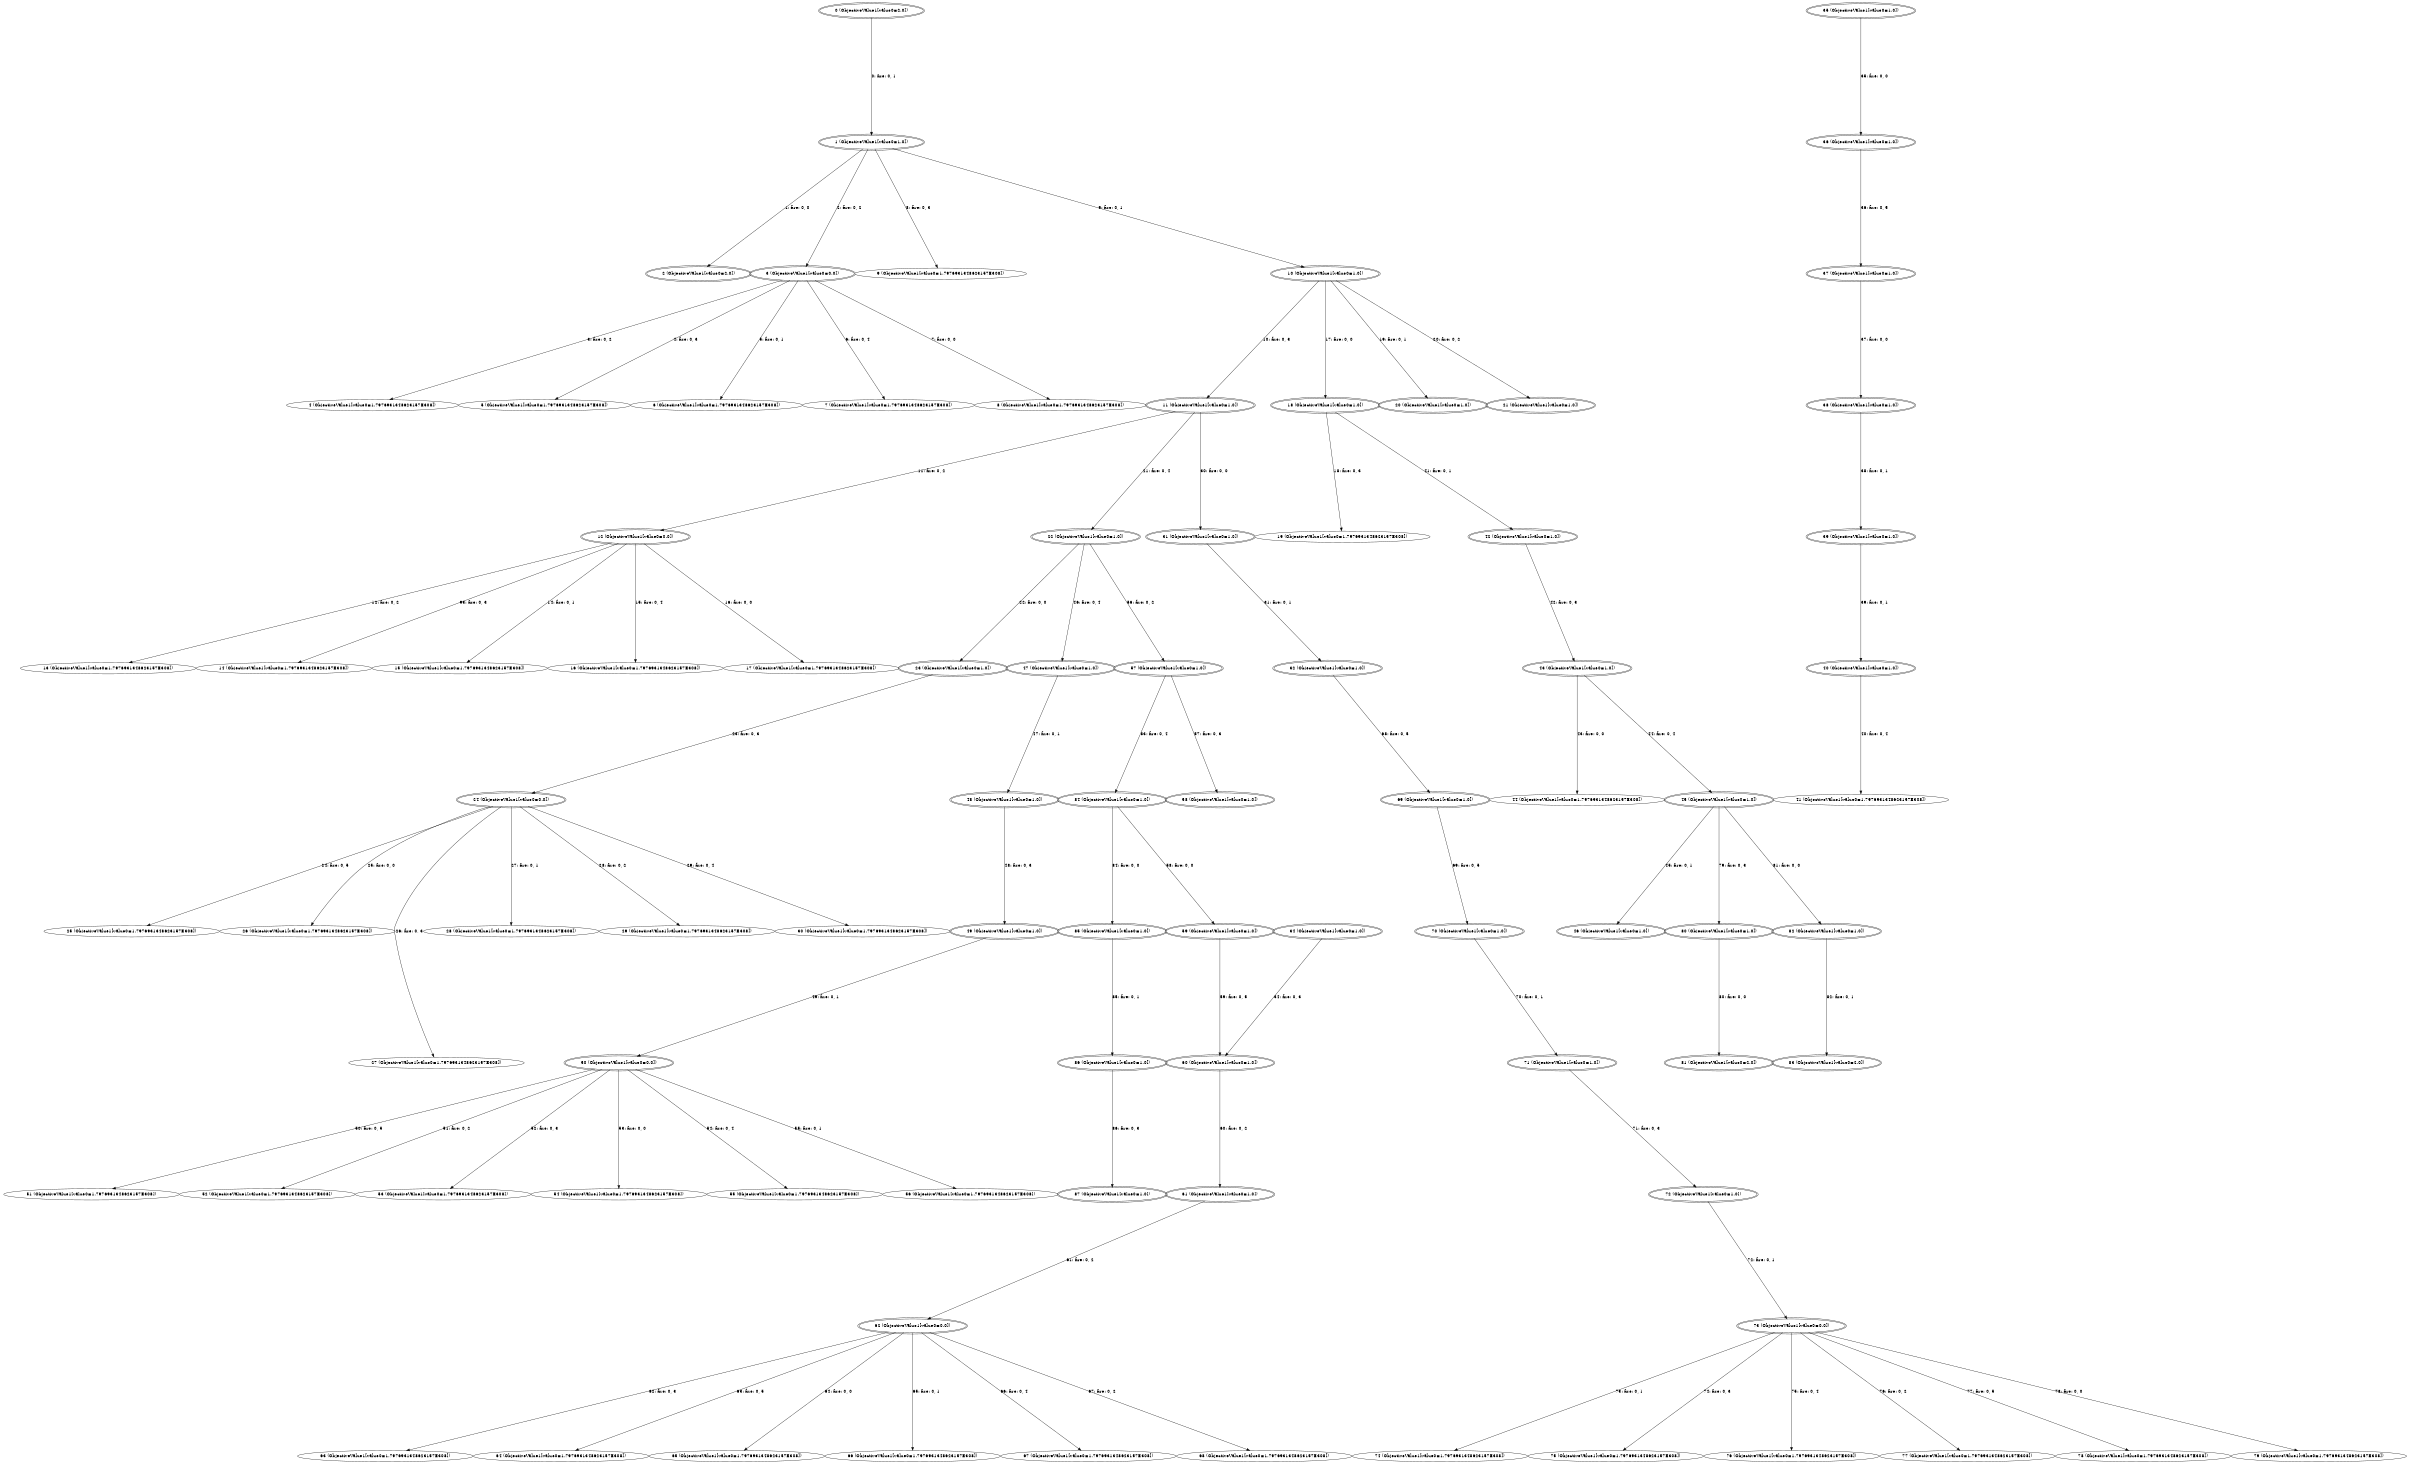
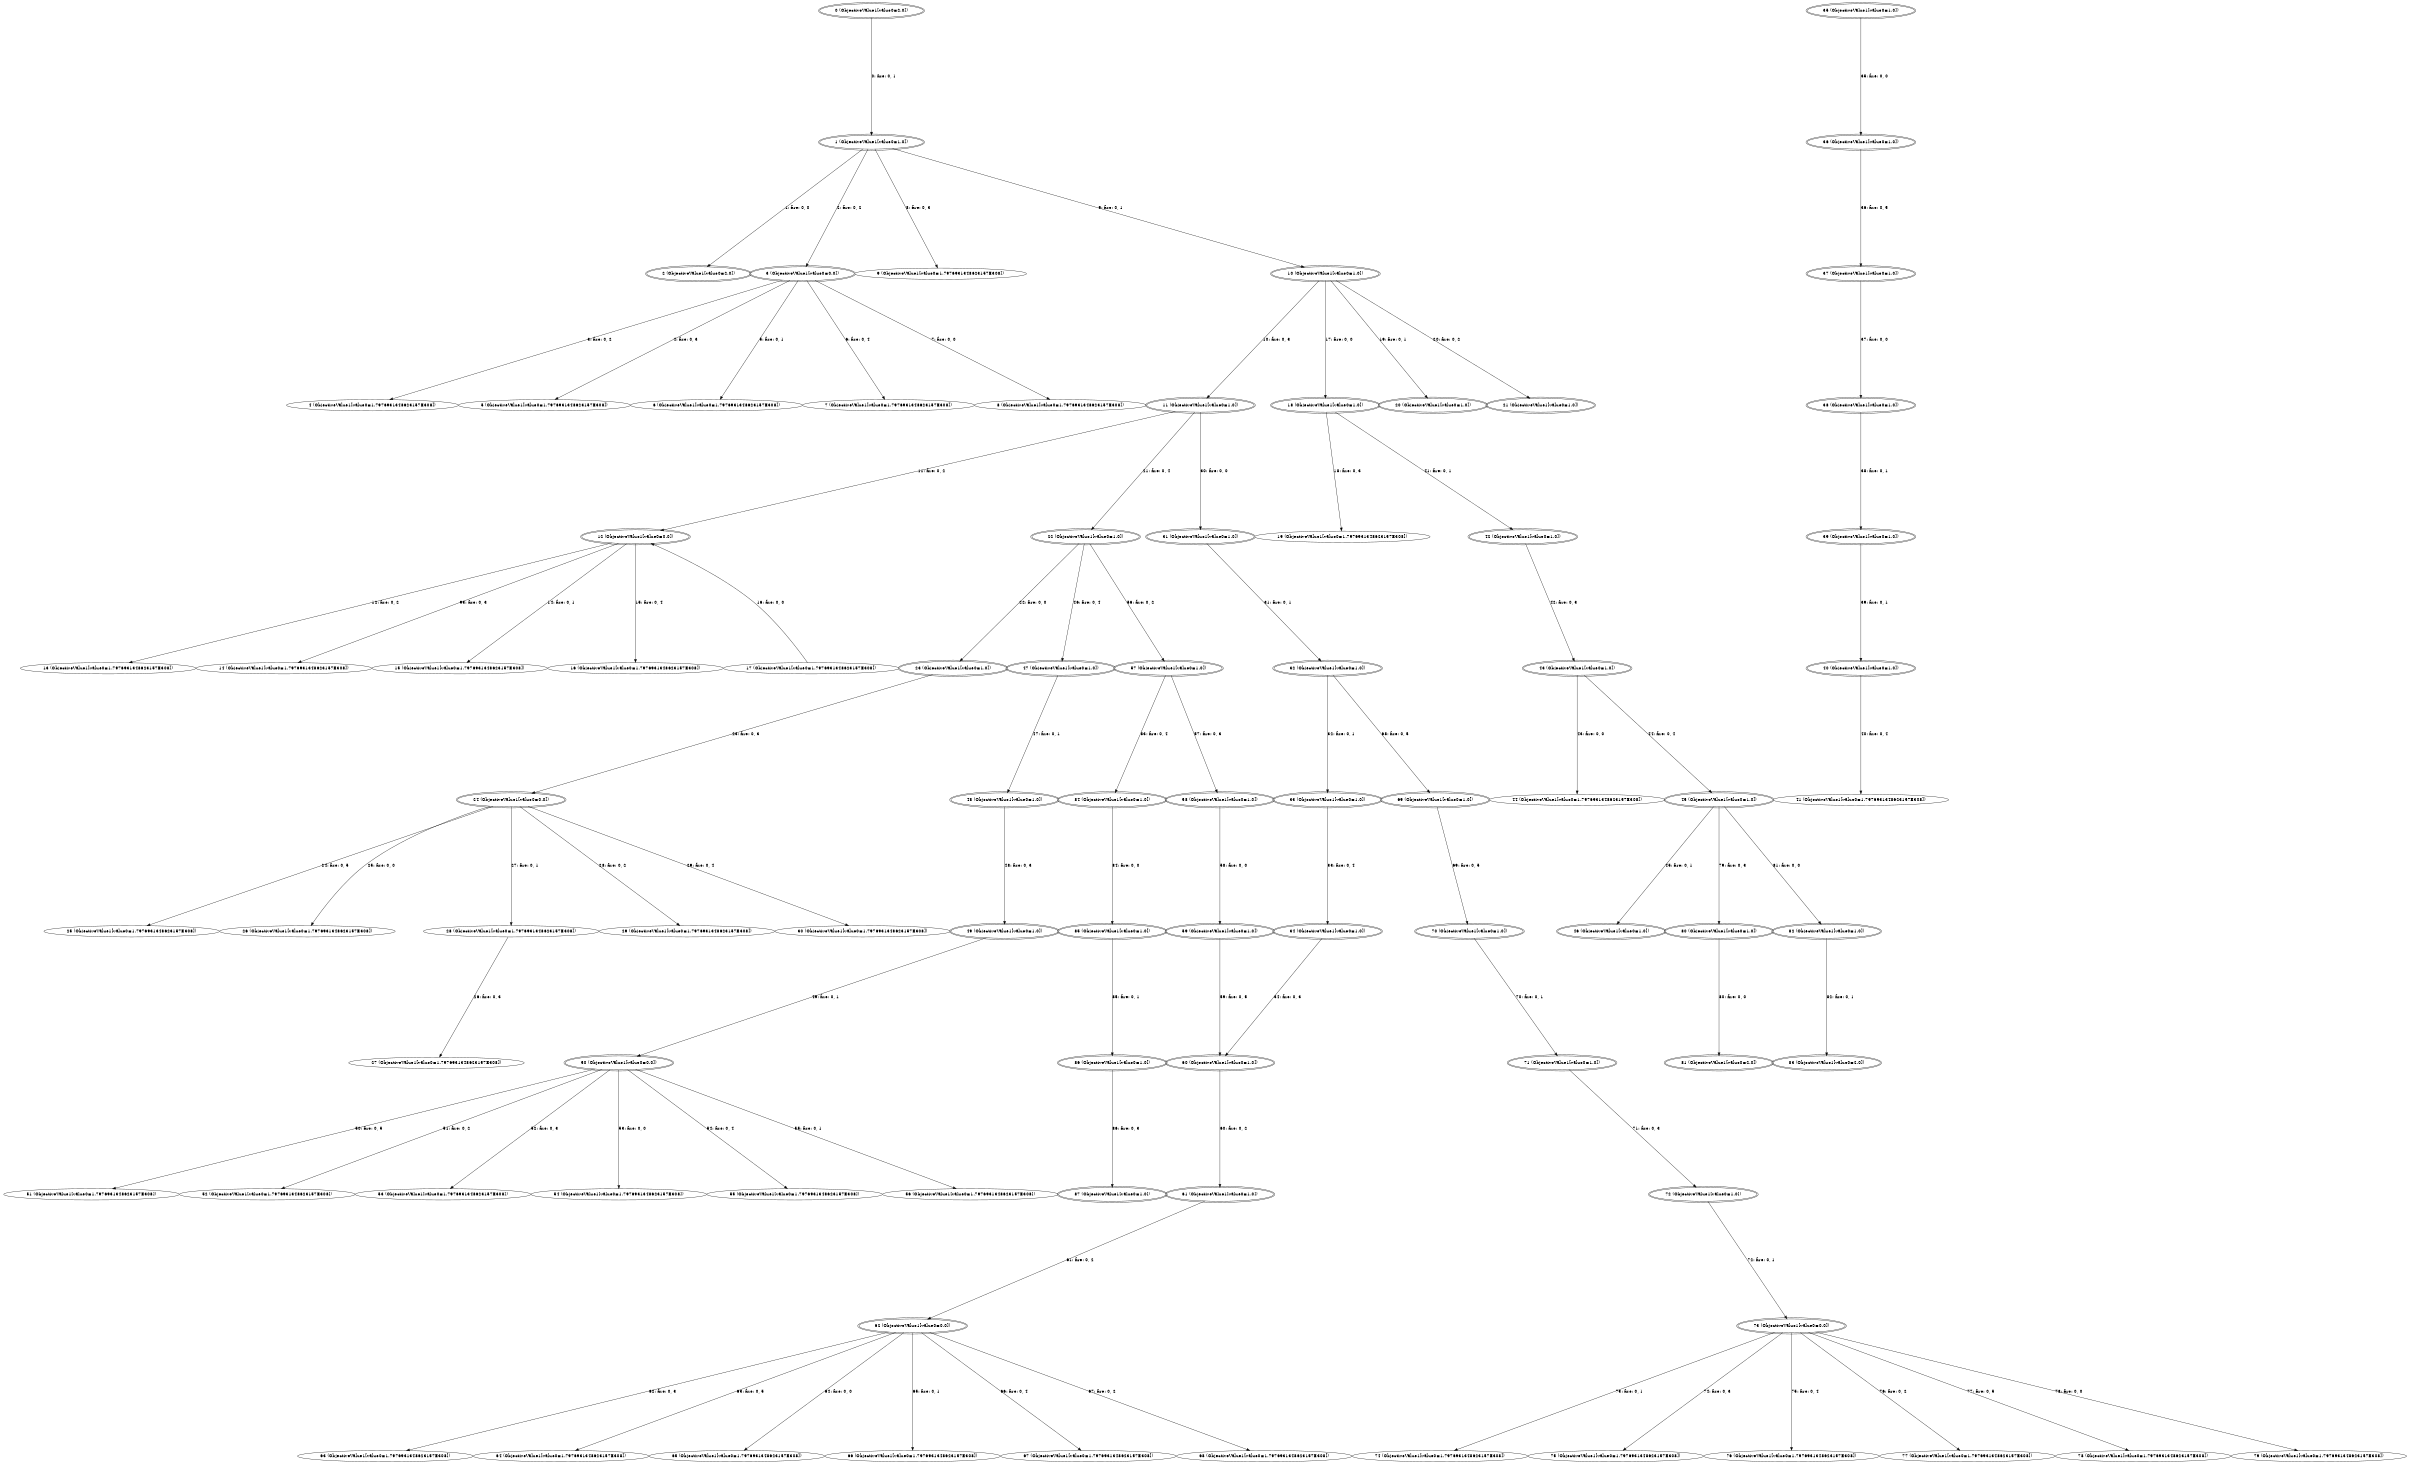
edge "12 (ObjectiveValue1[value0=0.0])" -> "17 (ObjectiveValue1[value0=1.7976931348623157E308])": reversed
node "33 (ObjectiveValue1[value0=1.0])": added
edge "84 (ObjectiveValue1[value0=1.0])" -> "59 (ObjectiveValue1[value0=1.0])": now "58 (ObjectiveValue1[value0=1.0])" -> "59 (ObjectiveValue1[value0=1.0])"
edge "24 (ObjectiveValue1[value0=0.0])" -> "27 (ObjectiveValue1[value0=1.7976931348623157E308])": now "28 (ObjectiveValue1[value0=1.7976931348623157E308])" -> "27 (ObjectiveValue1[value0=1.7976931348623157E308])"
